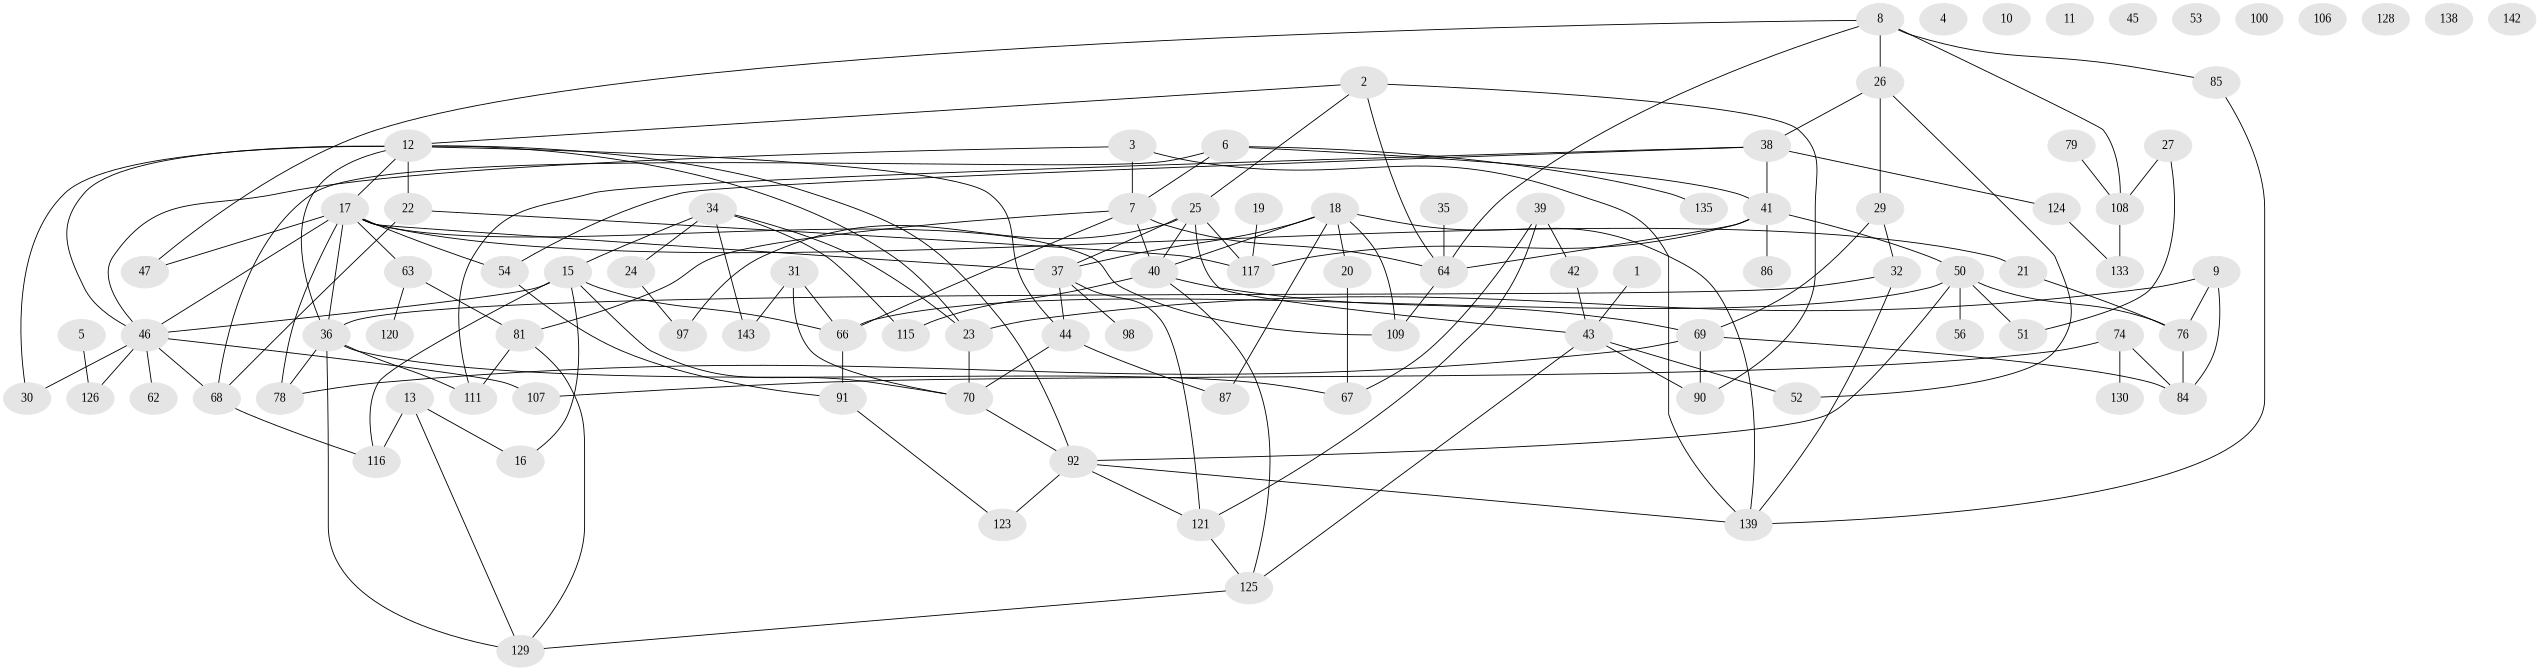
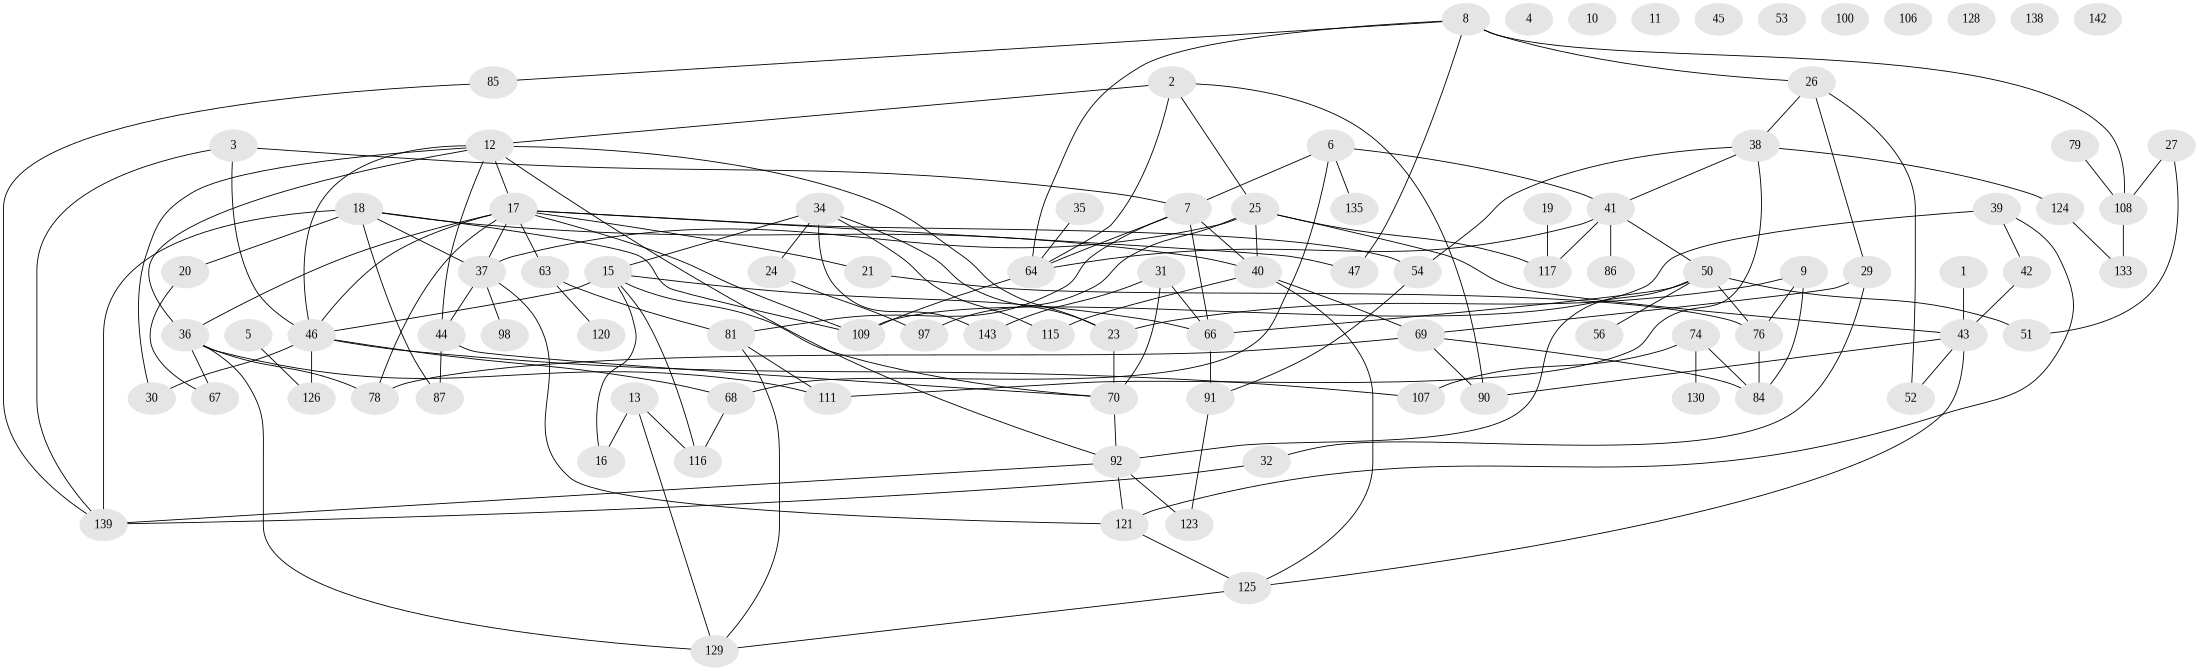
node "22": removed
edge "32" -- "36": removed
edge "39" -- "67": now "39" -- "109"
node "62": removed
